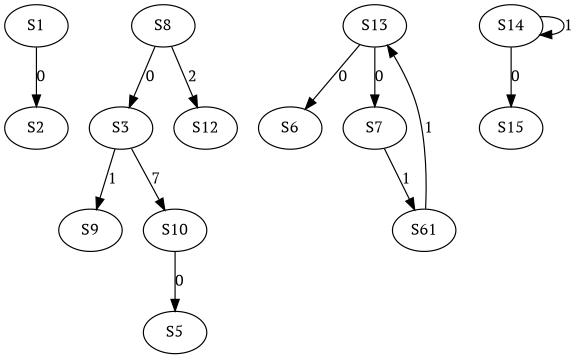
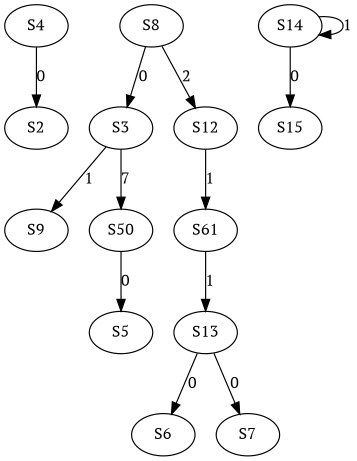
node "S1": label "S1" -> "S4"
edge "S7" -> "S61": now "S12" -> "S61"
node "S10": label "S10" -> "S50"
